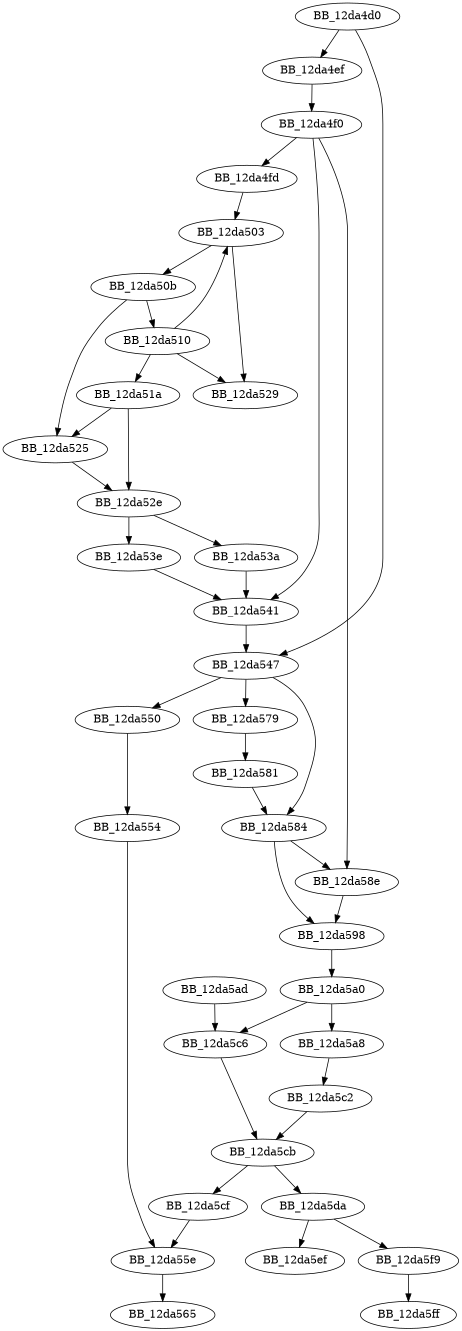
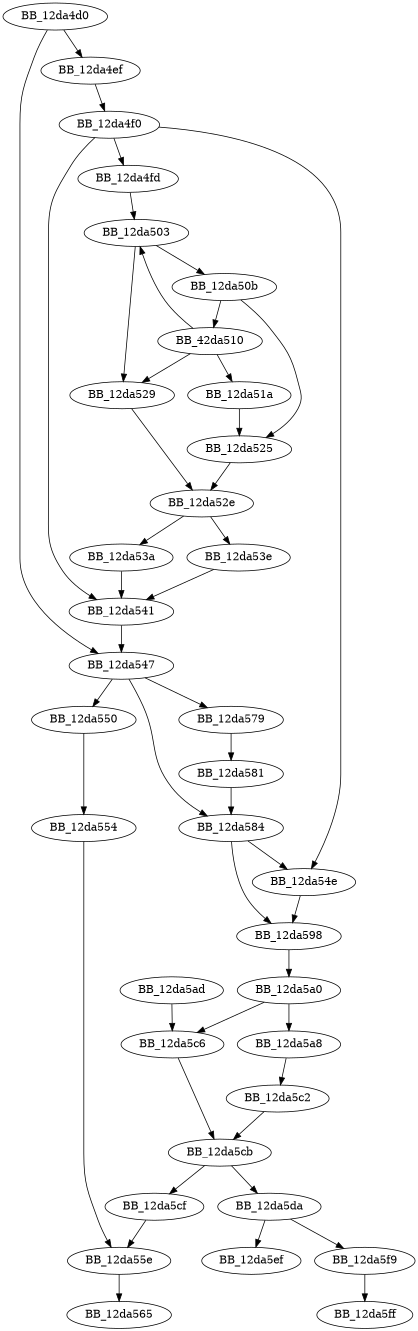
node "BB_12da510": label "BB_12da510" -> "BB_42da510"
edge "BB_12da51a" -> "BB_12da52e": now "BB_12da529" -> "BB_12da52e"
node "BB_12da58e": label "BB_12da58e" -> "BB_12da54e"
